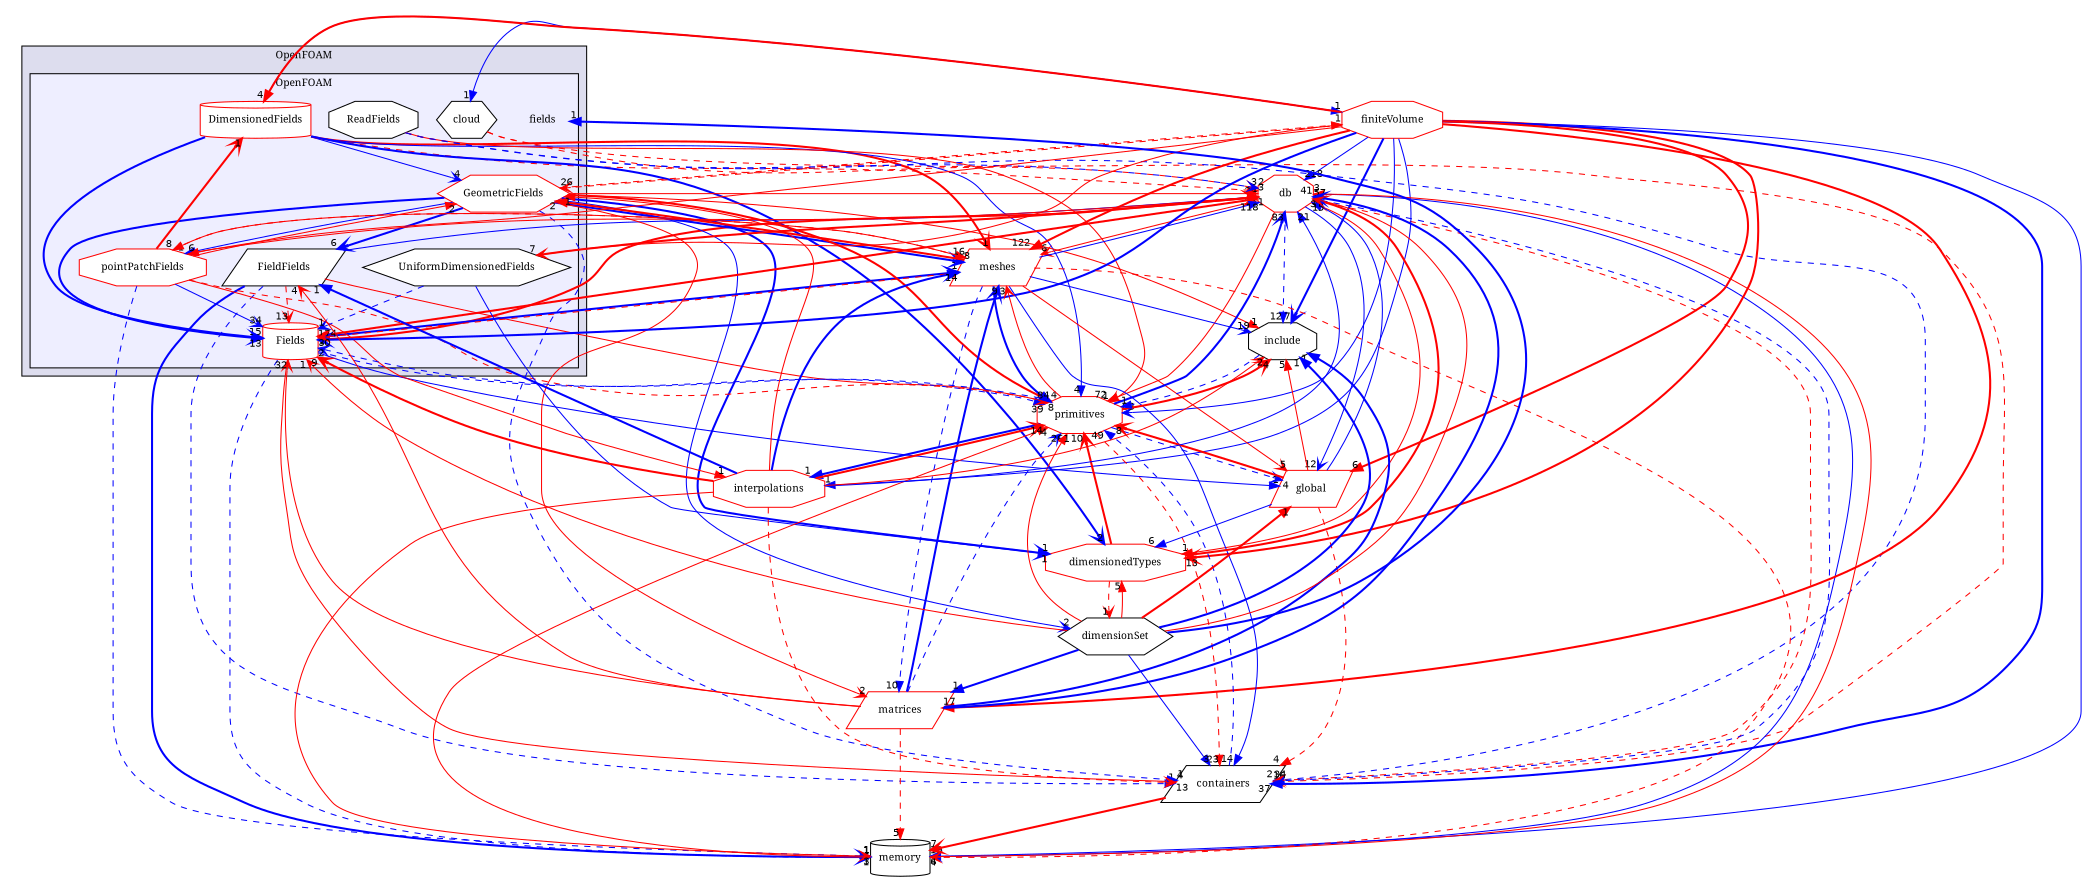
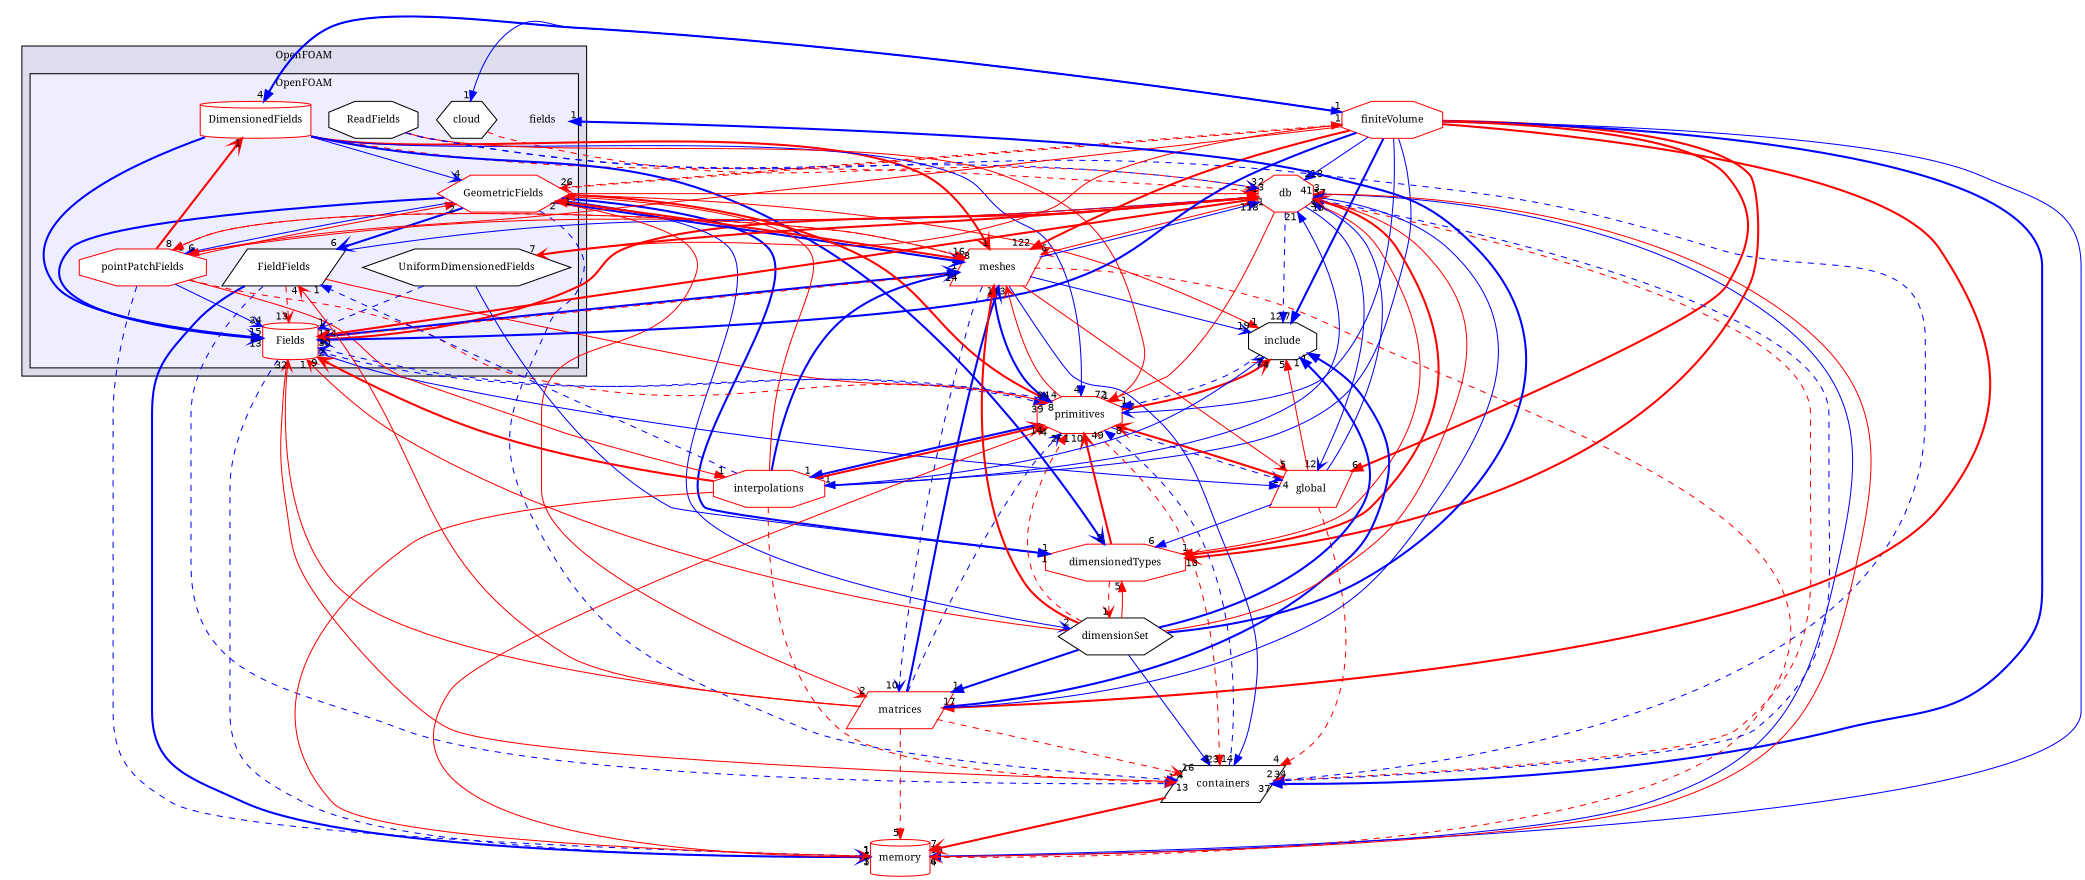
edge "finiteVolume" -> "DimensionedFields": color red -> blue
edge "cloud" -> "containers": now "matrices" -> "containers"
edge "finiteVolume" -> "include": arrowhead vee -> normal
edge "primitives" -> "db": removed
edge "interpolations" -> "FieldFields": style bold -> dashed
edge "GeometricFields" -> "dimensionedTypes": arrowhead vee -> normal
edge "interpolations" -> "include": color red -> blue
edge "meshes" -> "matrices": arrowhead normal -> vee
edge "matrices" -> "db": style bold -> solid
edge "dimensionSet" -> "primitives": style solid -> dashed
edge "dimensionSet" -> "global": now "dimensionSet" -> "meshes"
node "memory": color black -> red
